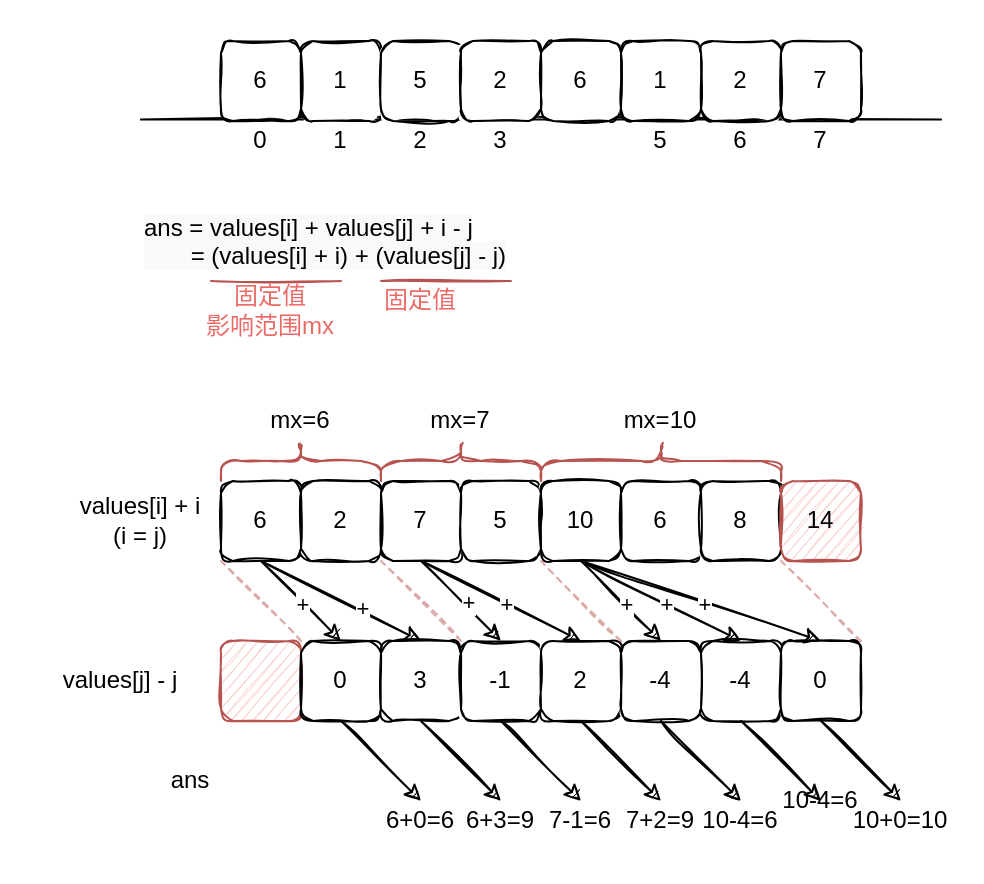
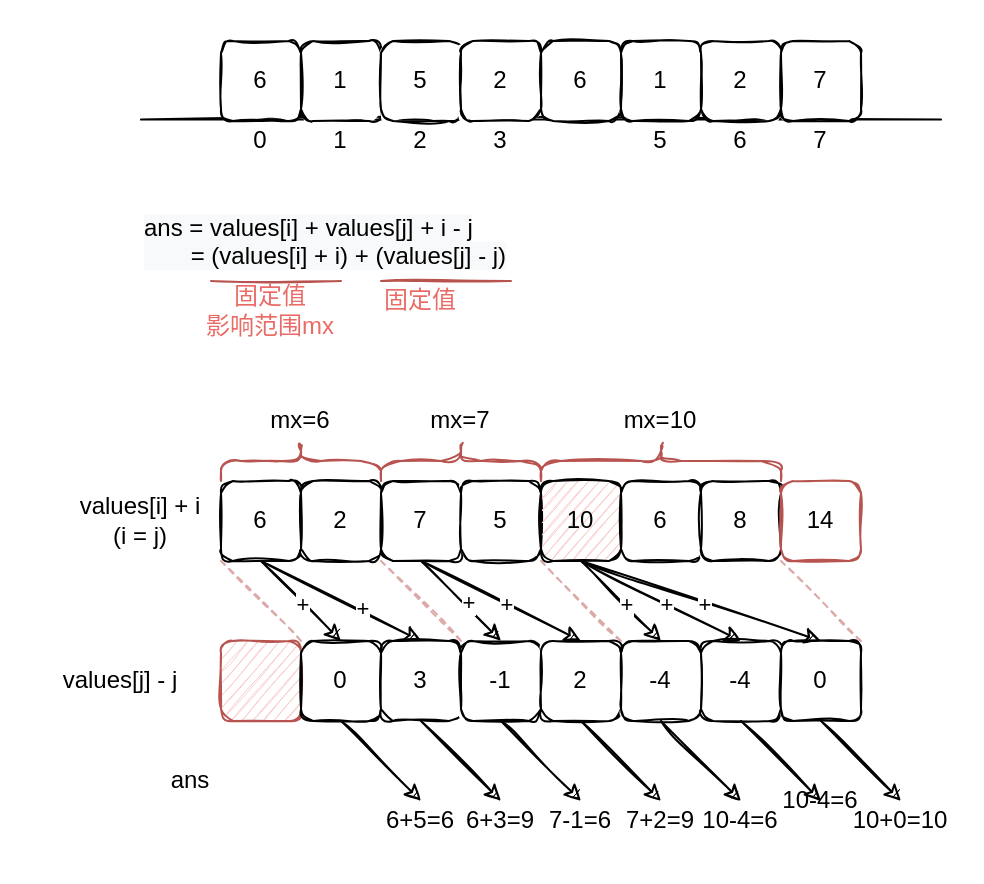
node "10": fillcolor #ffffff -> #f8cecc
node "14": fillcolor #f8cecc -> #ffffff
node "6+0=6": label "6+0=6" -> "6+5=6"
